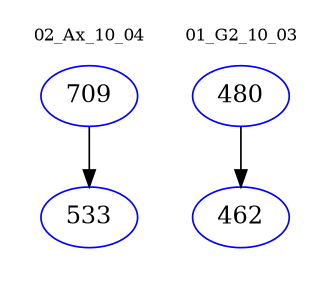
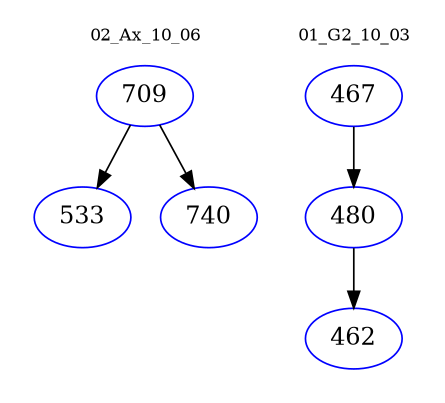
cluster "02_Ax_10_04": label "02_Ax_10_04" -> "02_Ax_10_06"
node "467": added
node "740": added
